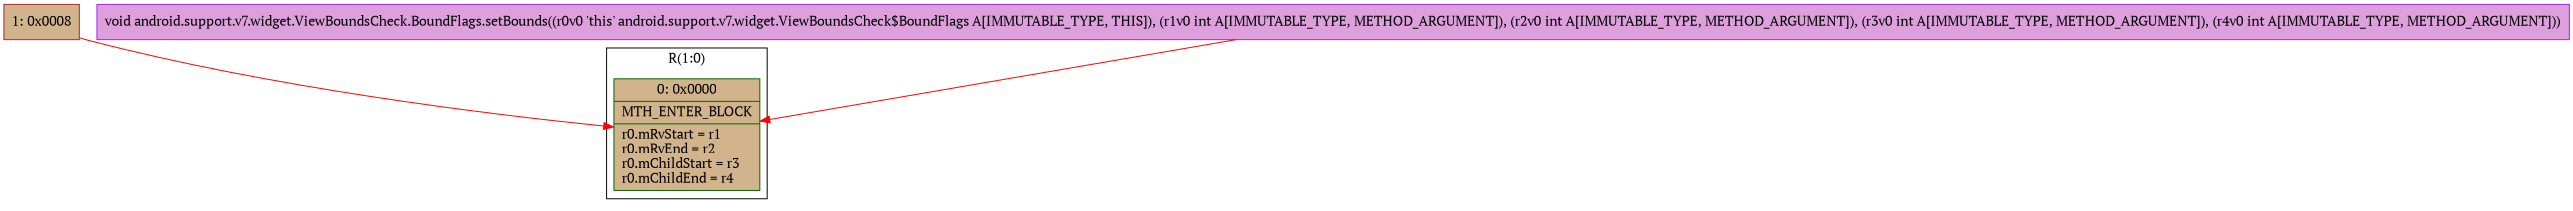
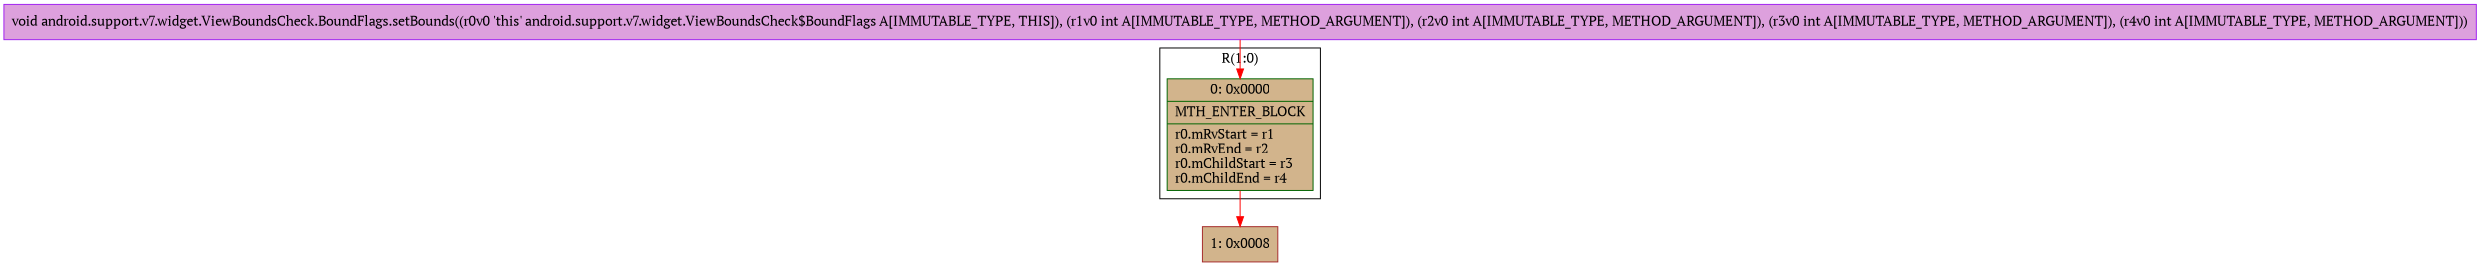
edge "1: 0x0008" -> "0: 0x0000": reversed
